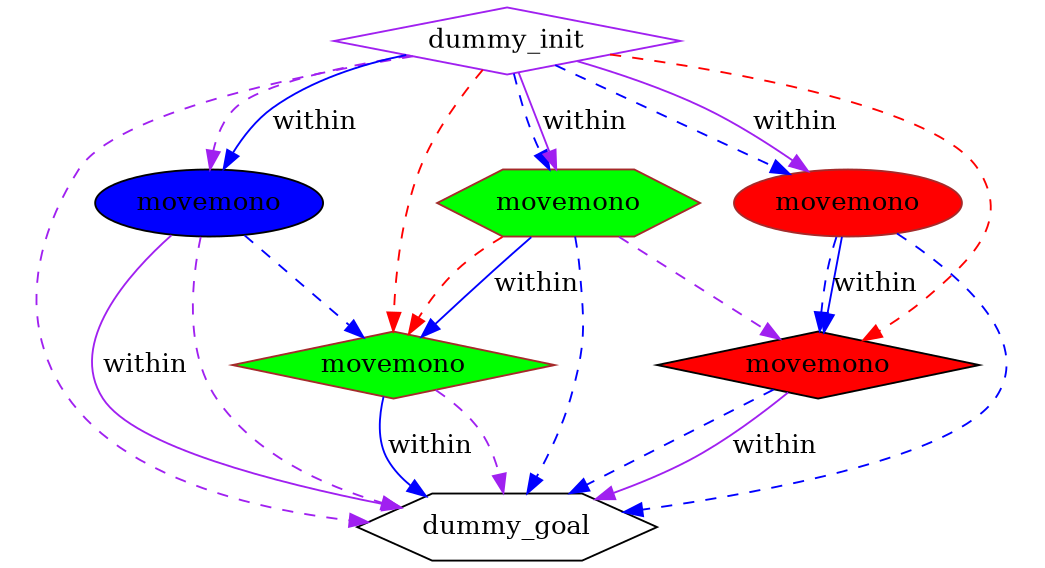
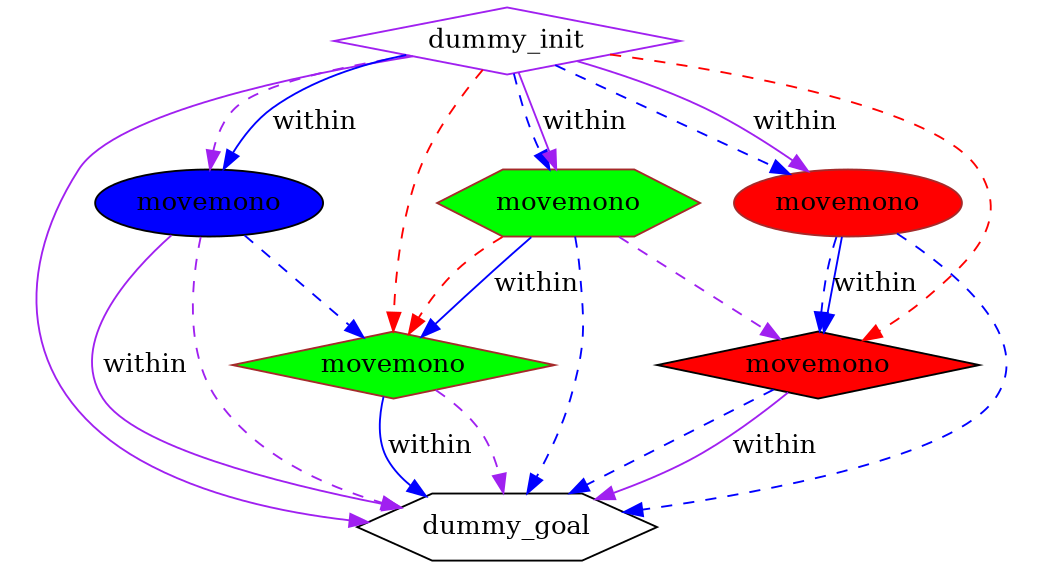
edge "dummy_init" -> "dummy_goal": style dashed -> solid
